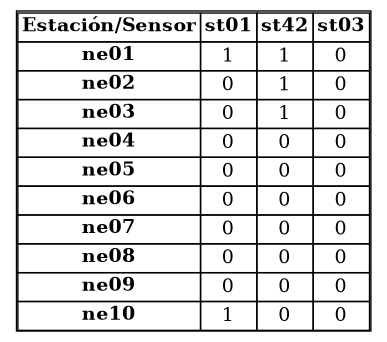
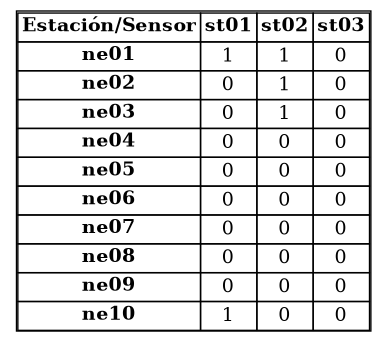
node "Estación/Sensor": text "st42" -> "st02"
